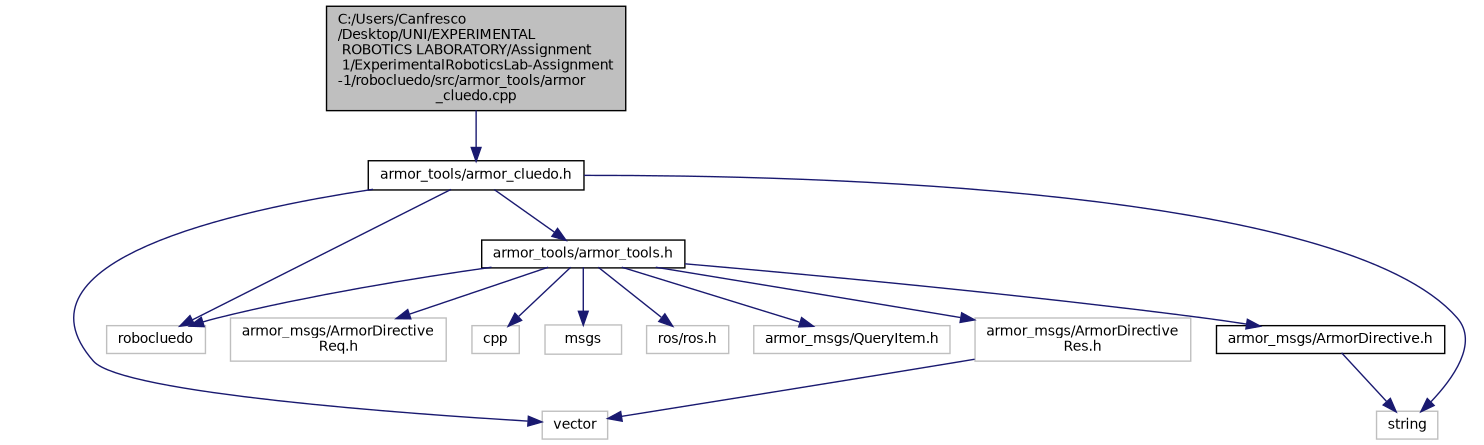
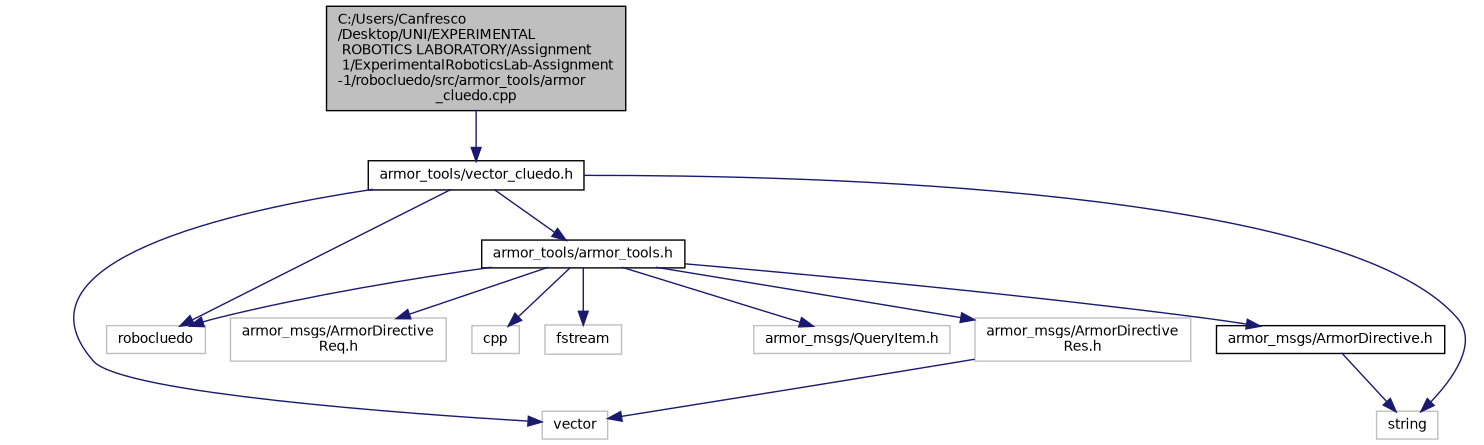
node "armor_tools/armor_cluedo.h": label "armor_tools/armor_cluedo.h" -> "armor_tools/vector_cluedo.h"
node "msgs": label "msgs" -> "fstream"
node "ros/ros.h": removed
